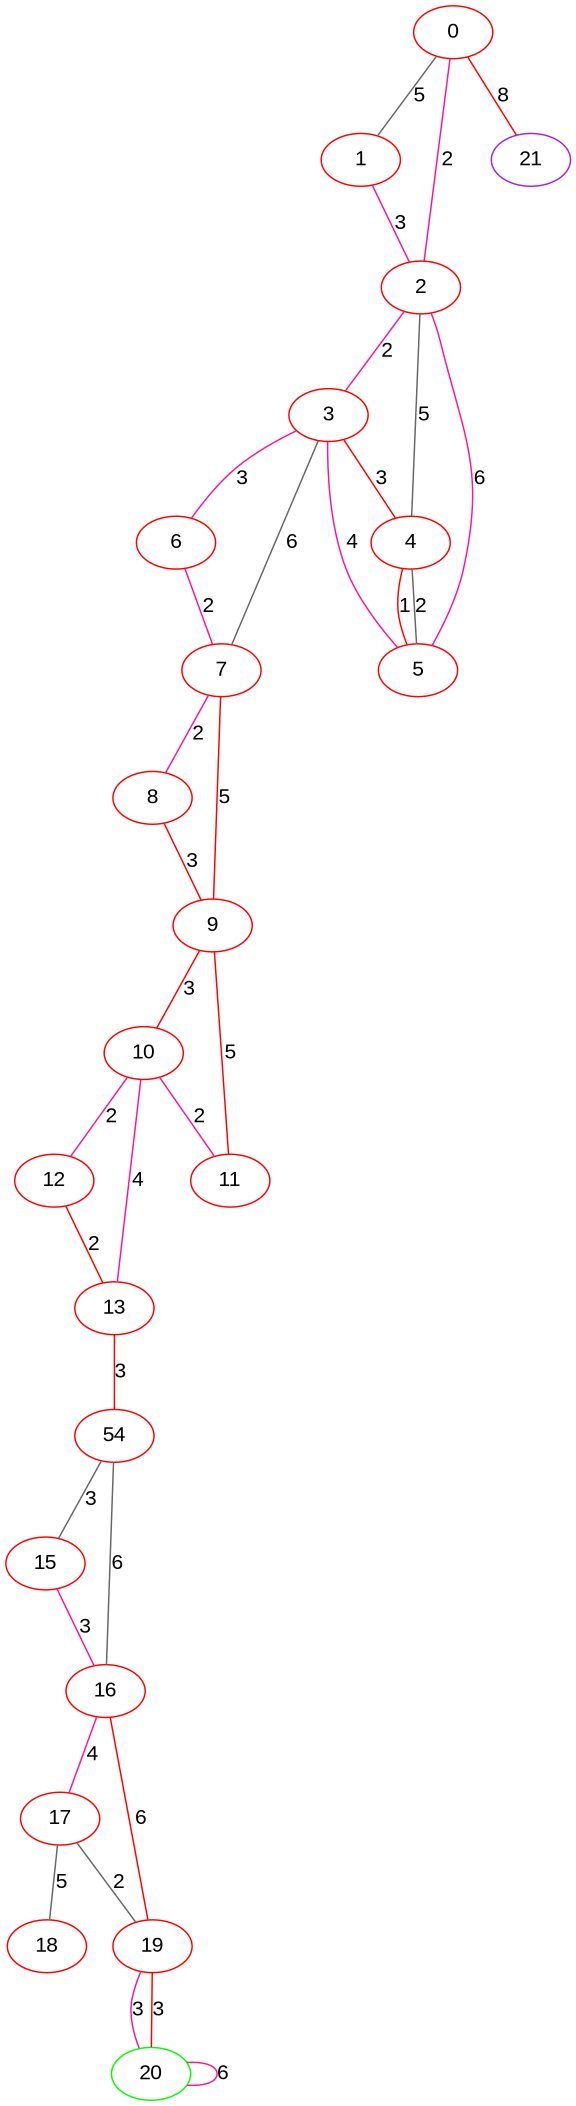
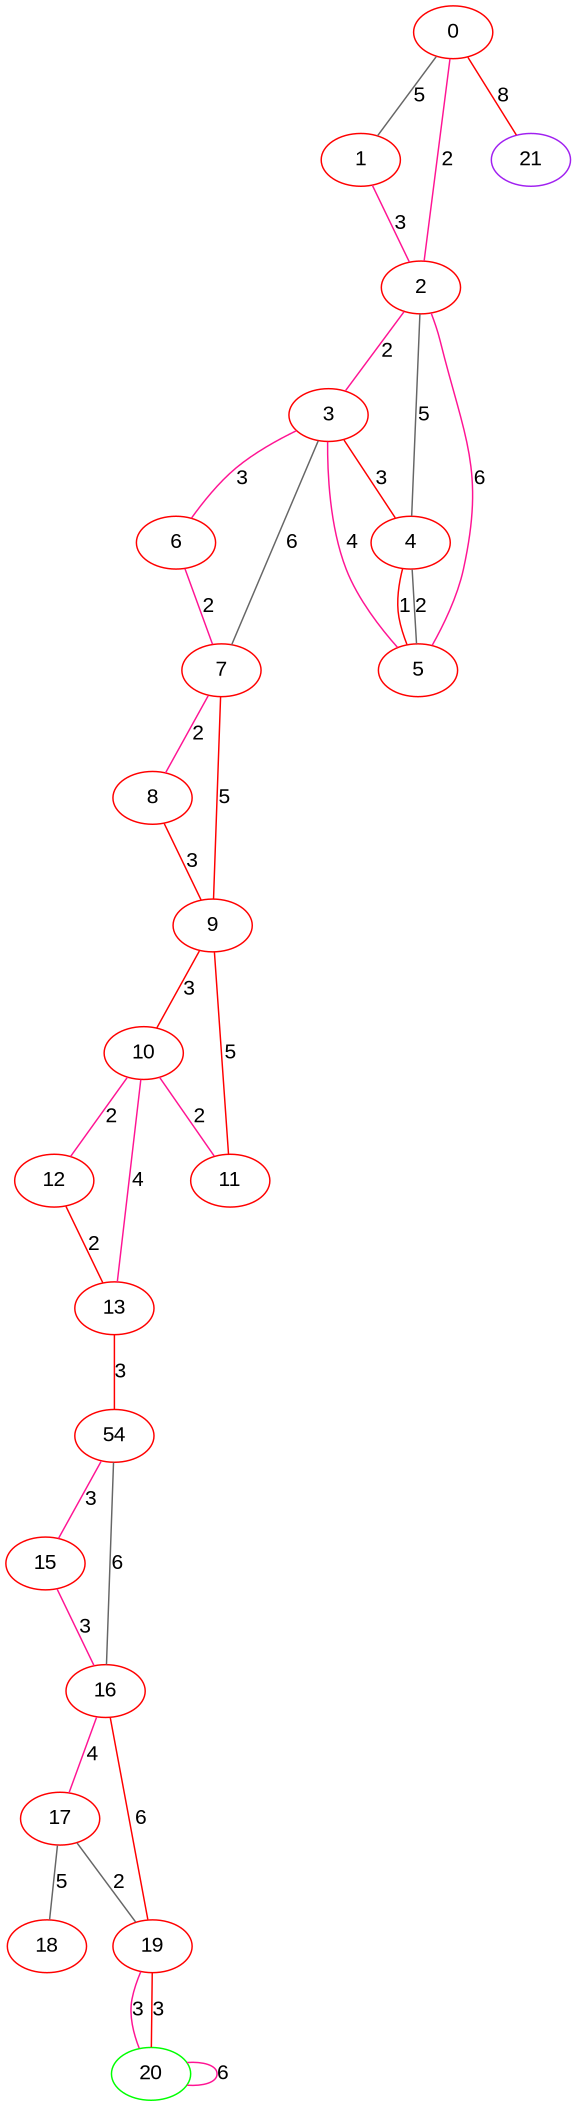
edge "54" -- "15": color gray40 -> deeppink
